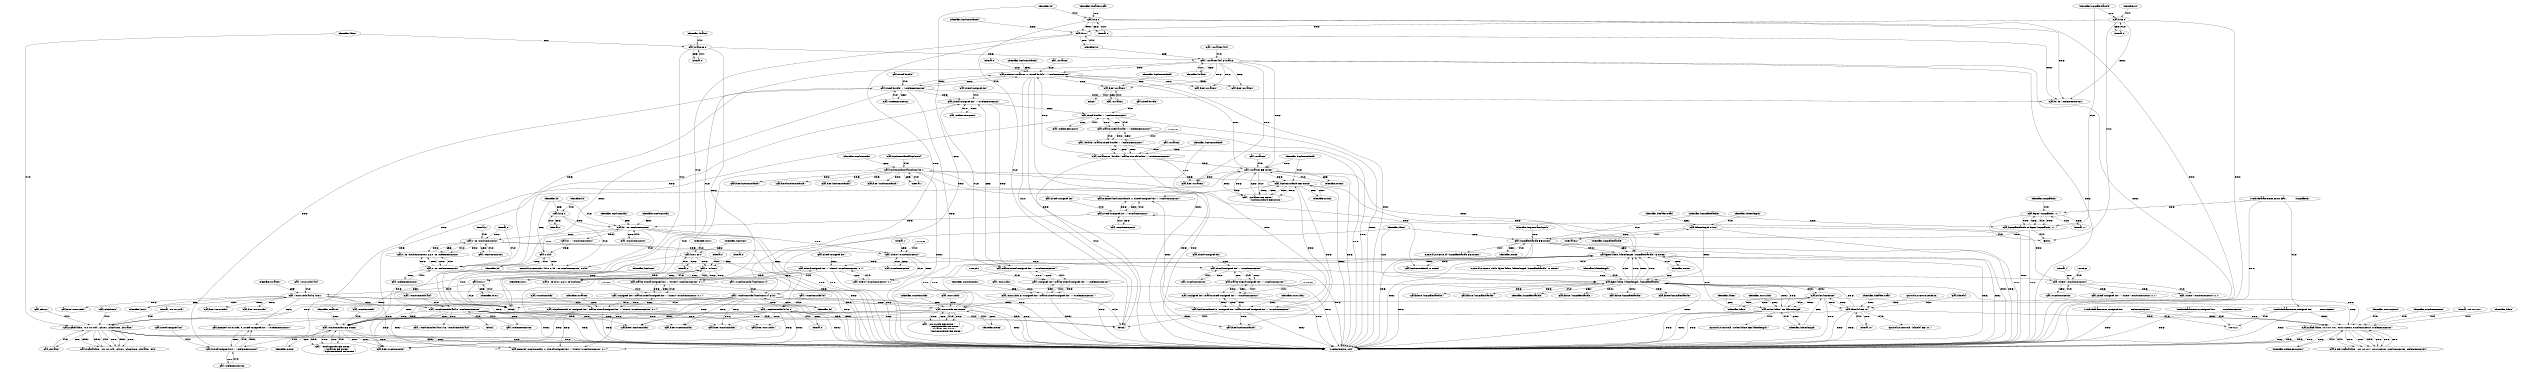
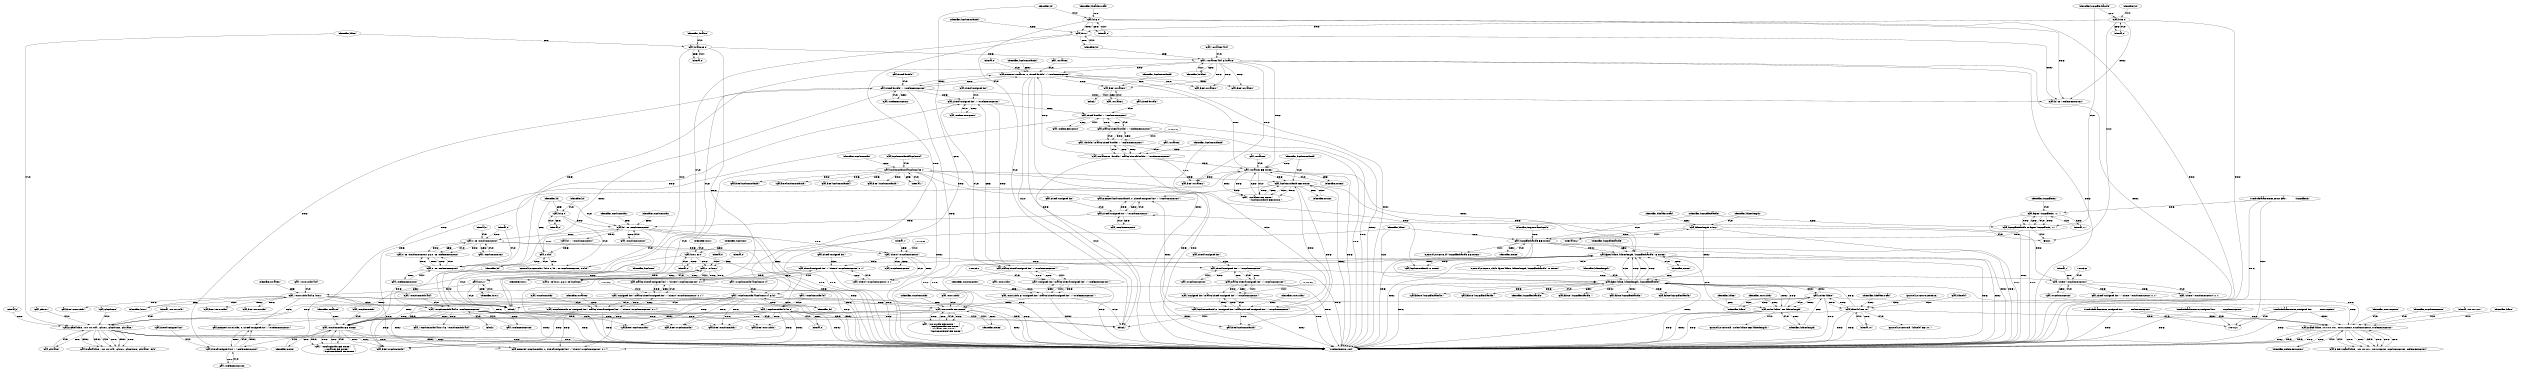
edge "(MethodParameterIn,const char*             i_csc_file_in)" -> "(MethodParameterIn,unsigned int*           o_row_count)": now "(MethodParameterIn,const char*             i_csc_file_in)" -> "1000121"
node "(Call,strlen(l_memset))": label "(Call,strlen(l_memset))" -> "(Call,strlen(l_line))"
node "(Literal,3)": added
